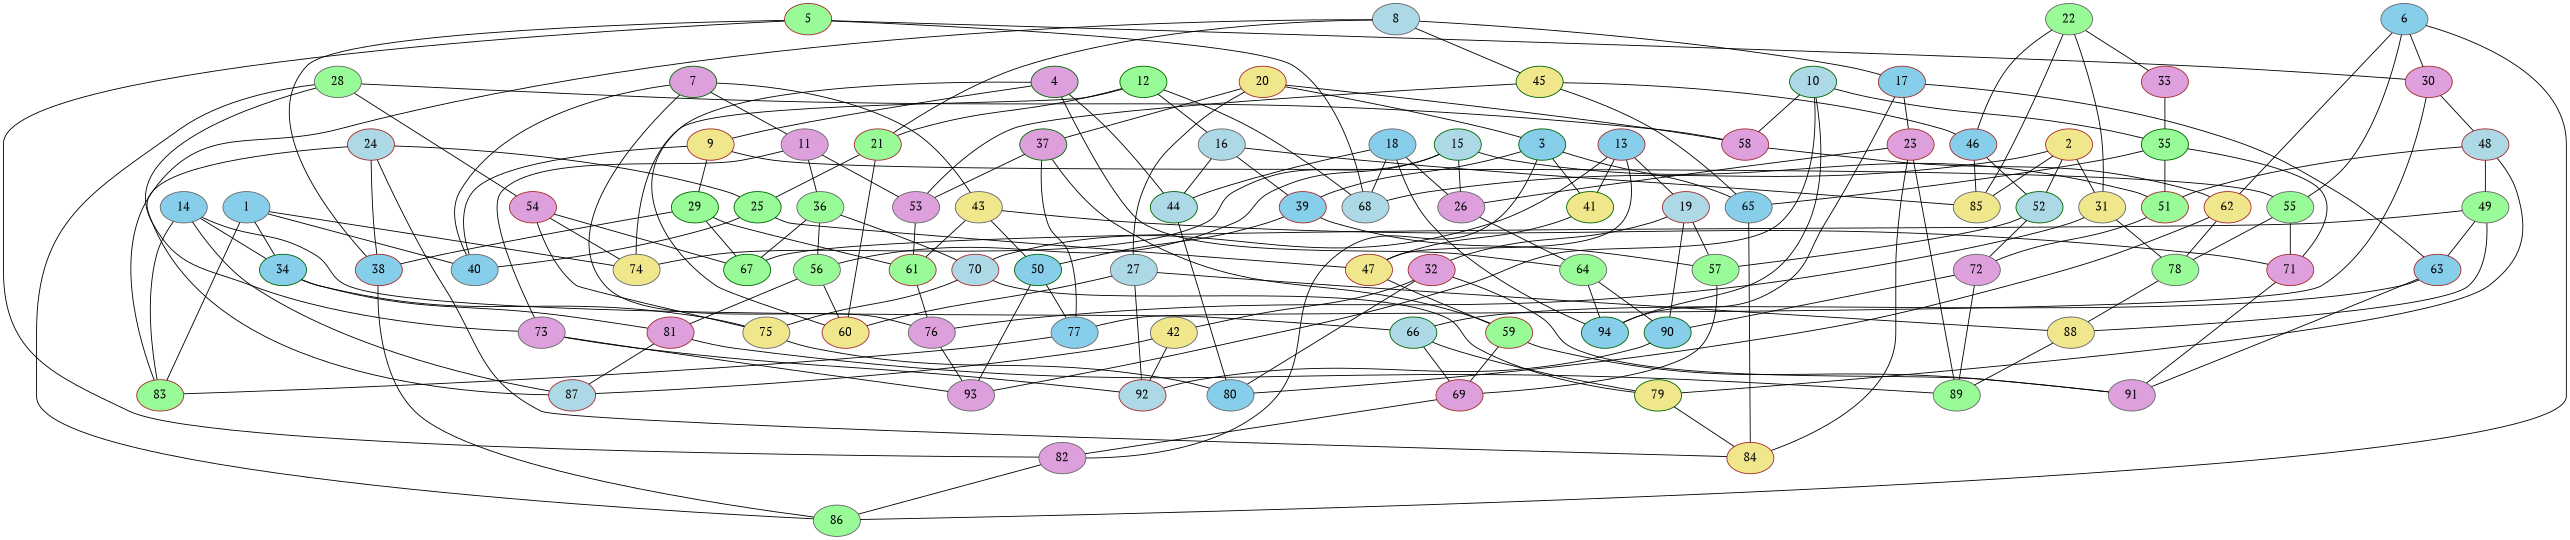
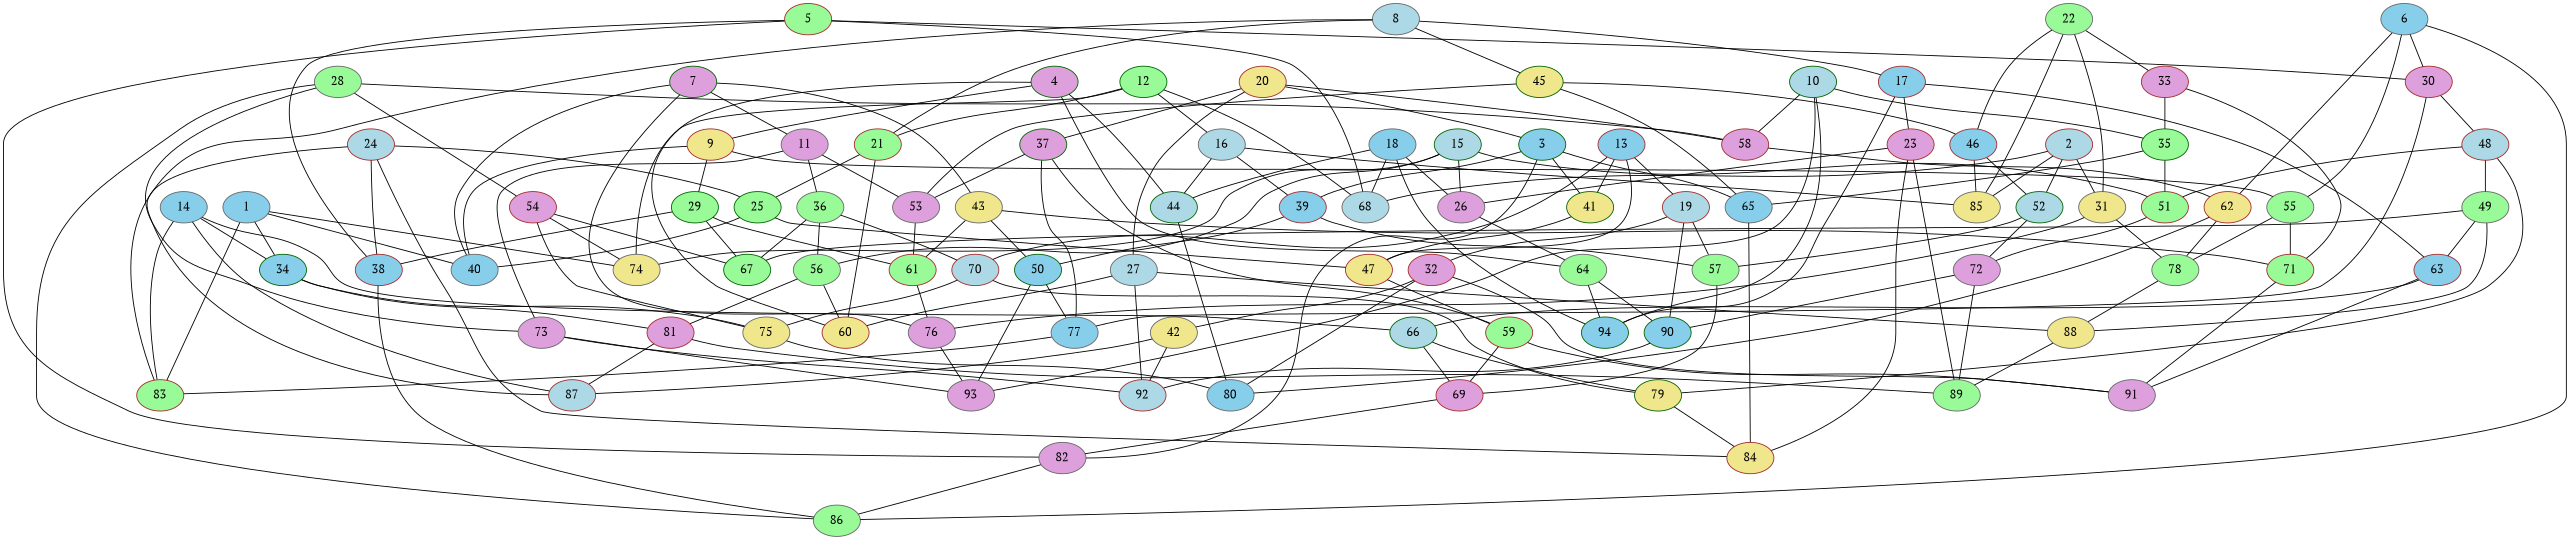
node "2": fillcolor khaki -> lightblue
edge "35" -- "71": now "33" -- "71"
node "71": fillcolor plum -> palegreen
